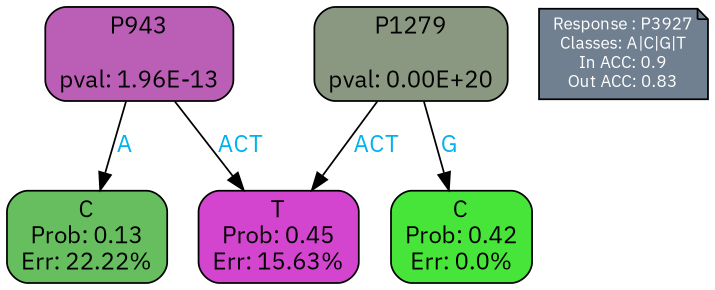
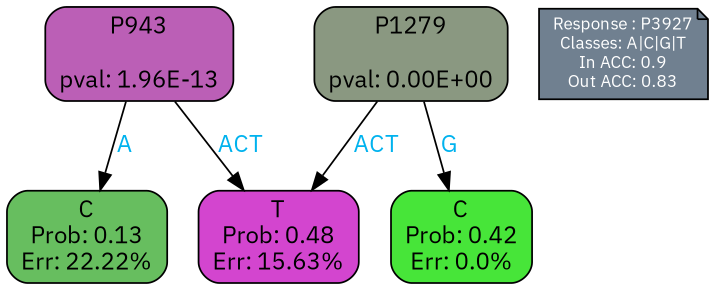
node "P1279 pval: 0.00E+20": label "P1279 pval: 0.00E+20" -> "P1279 pval: 0.00E+00"
node "T Prob: 0.45 Err: 15.63%": label "T Prob: 0.45 Err: 15.63%" -> "T Prob: 0.48 Err: 15.63%"
